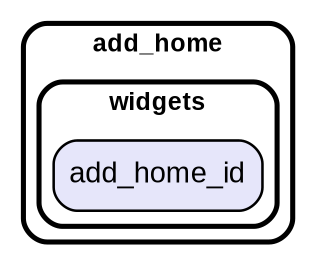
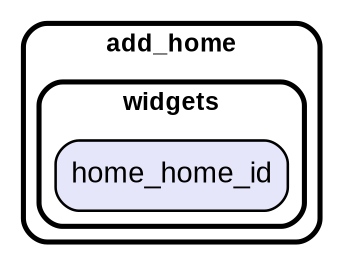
node "add_home_id": label "add_home_id" -> "home_home_id"
